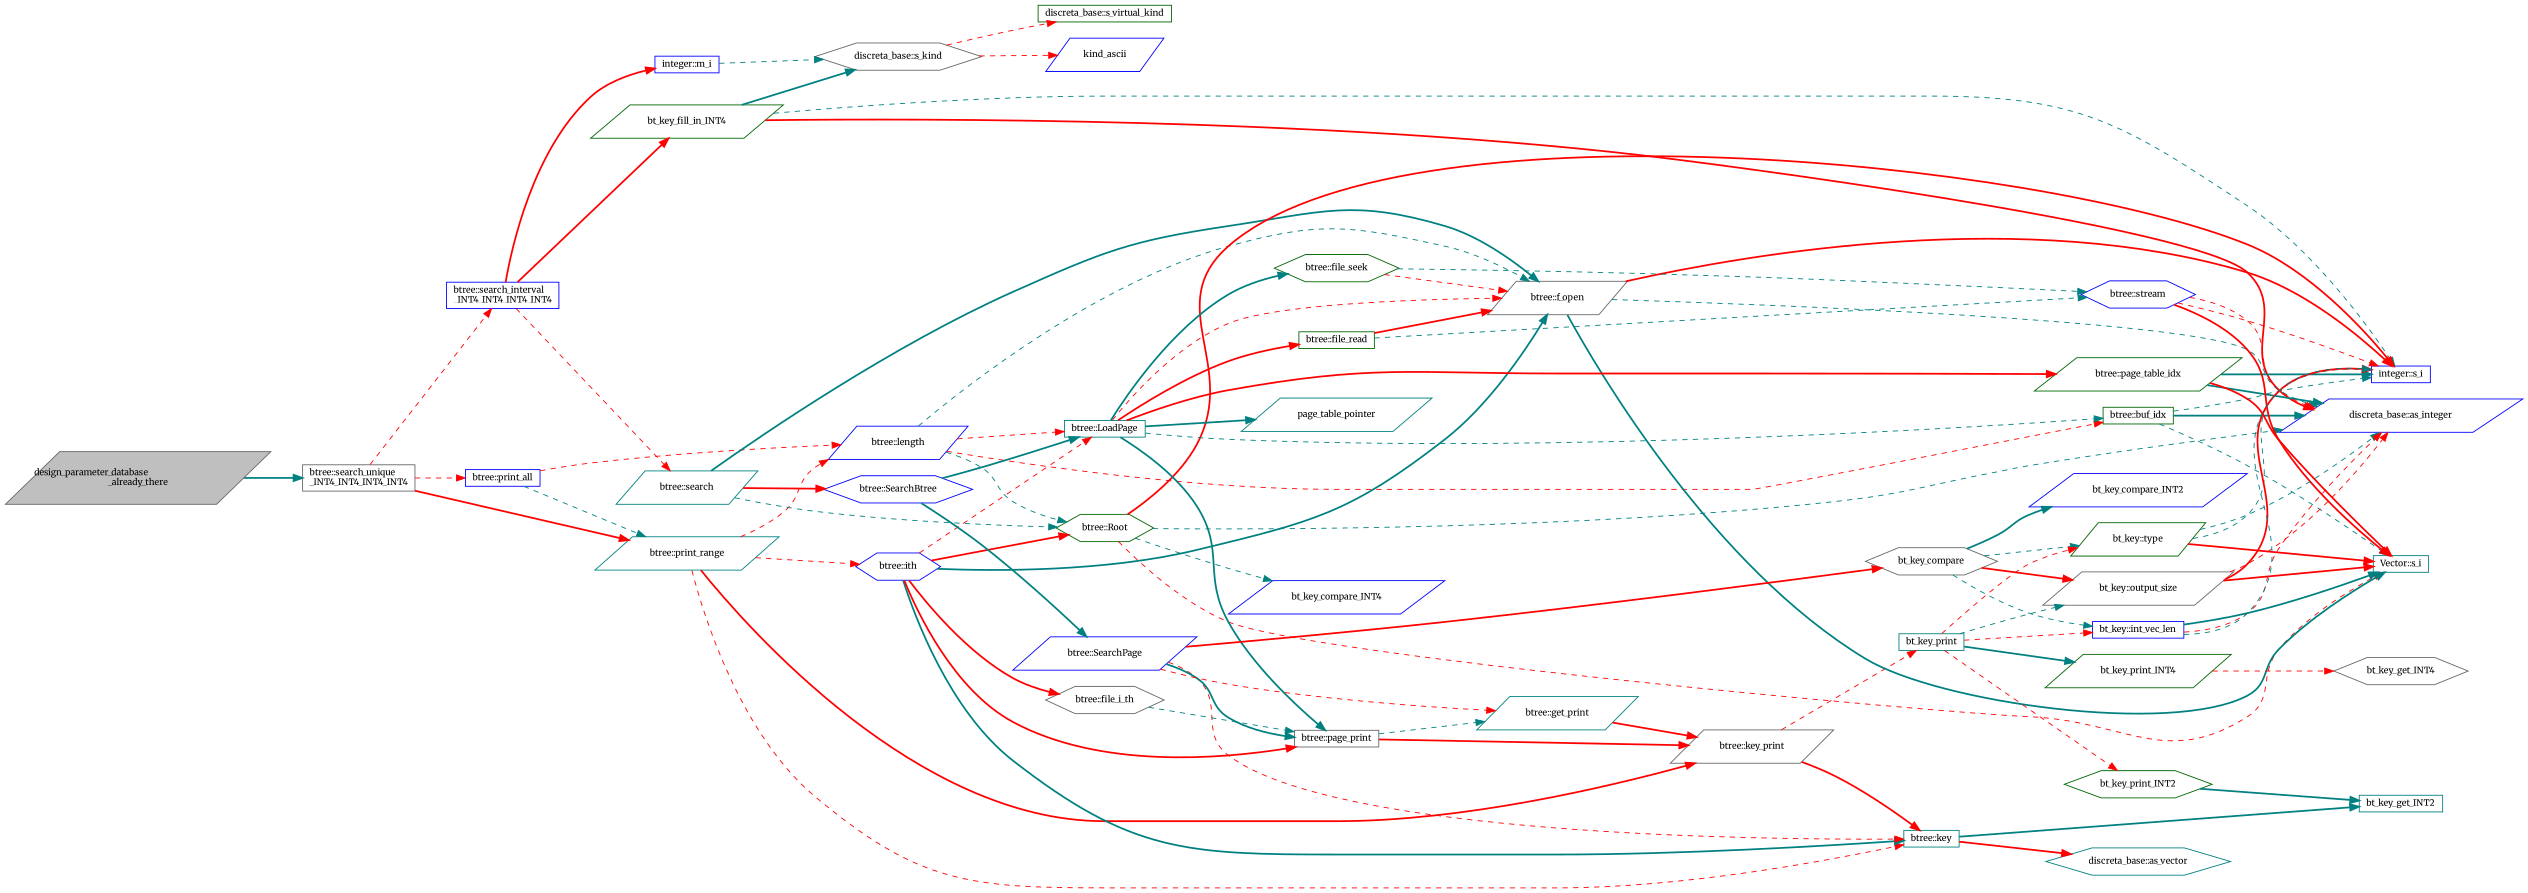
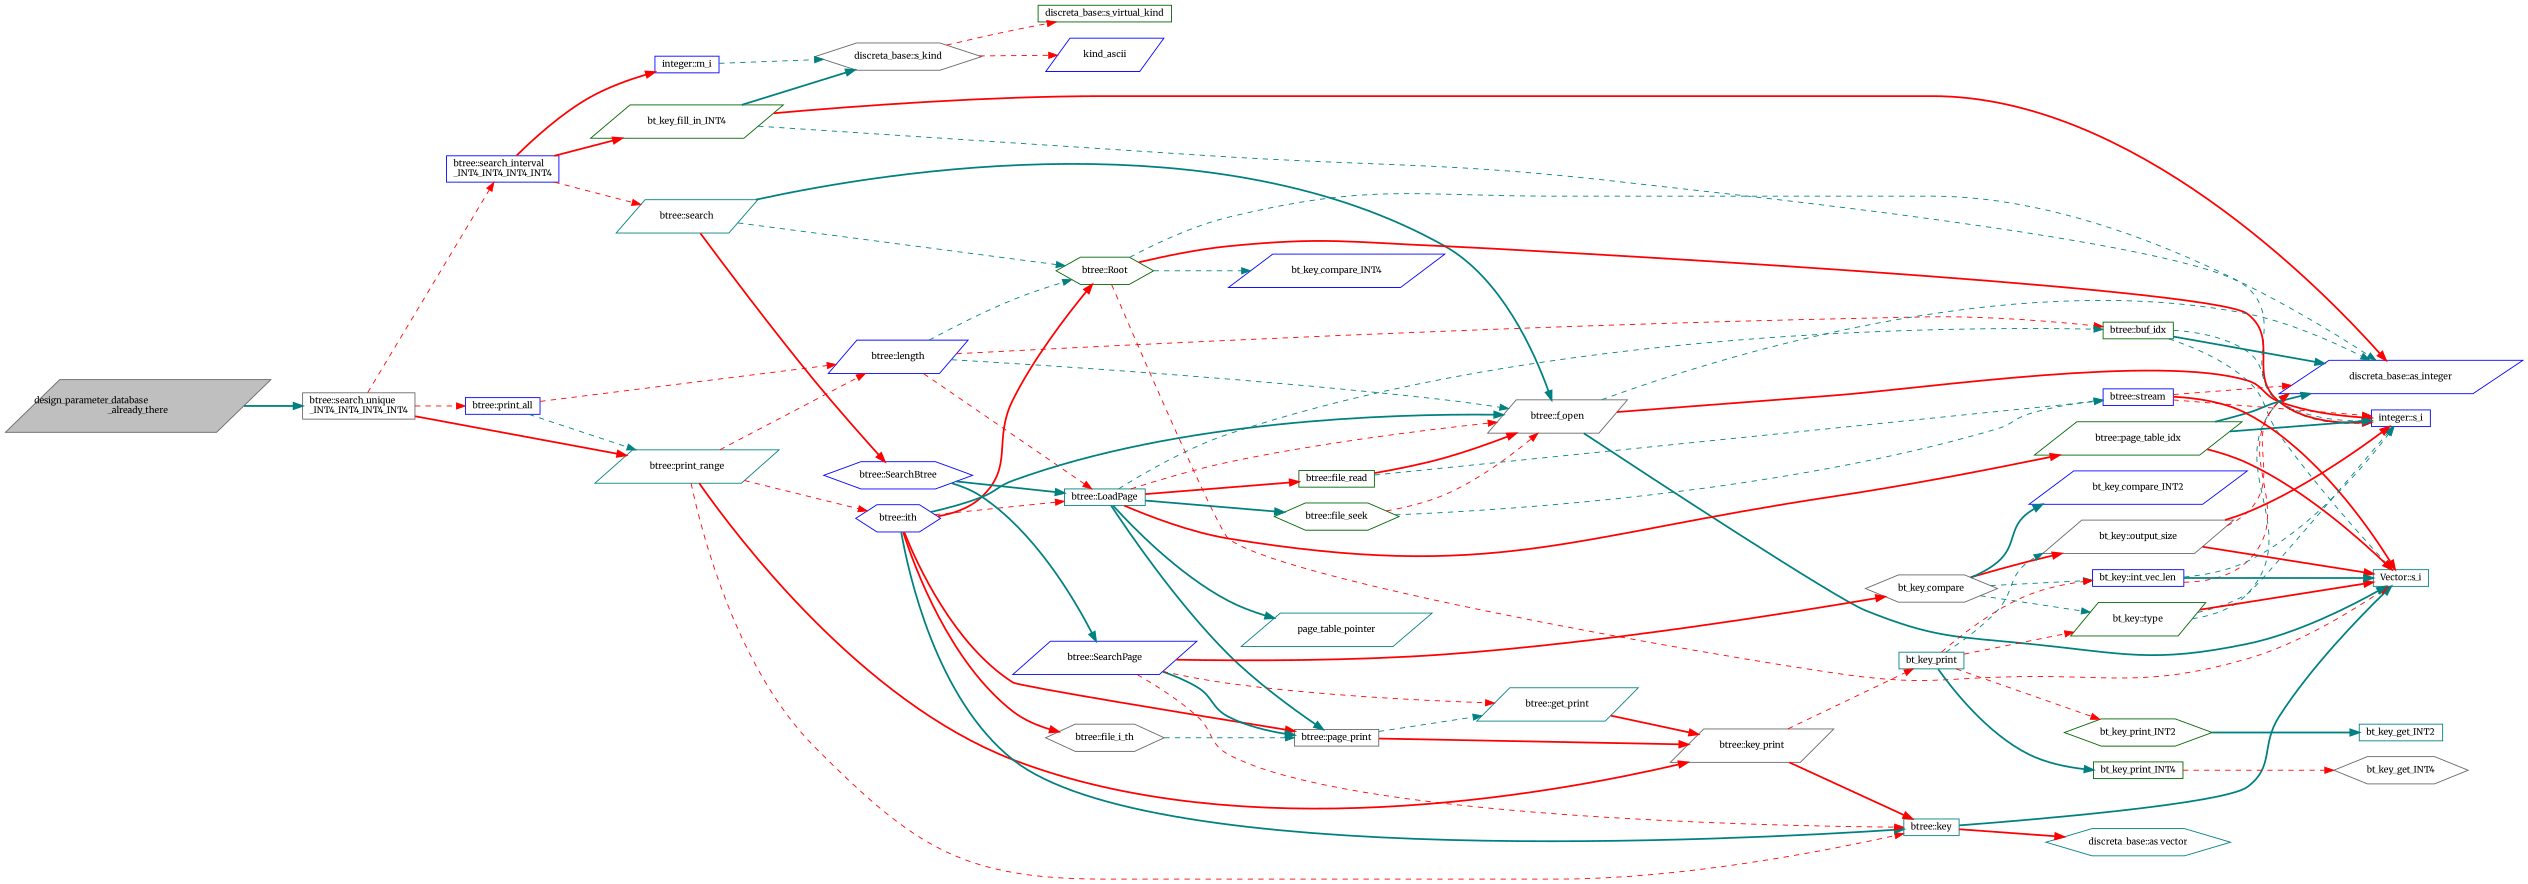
node "btree::stream": shape hexagon -> box
node "bt_key_print_INT4": shape parallelogram -> box
edge "btree::key" -> "bt_key_get_INT2": now "btree::key" -> "Vector::s_i"
